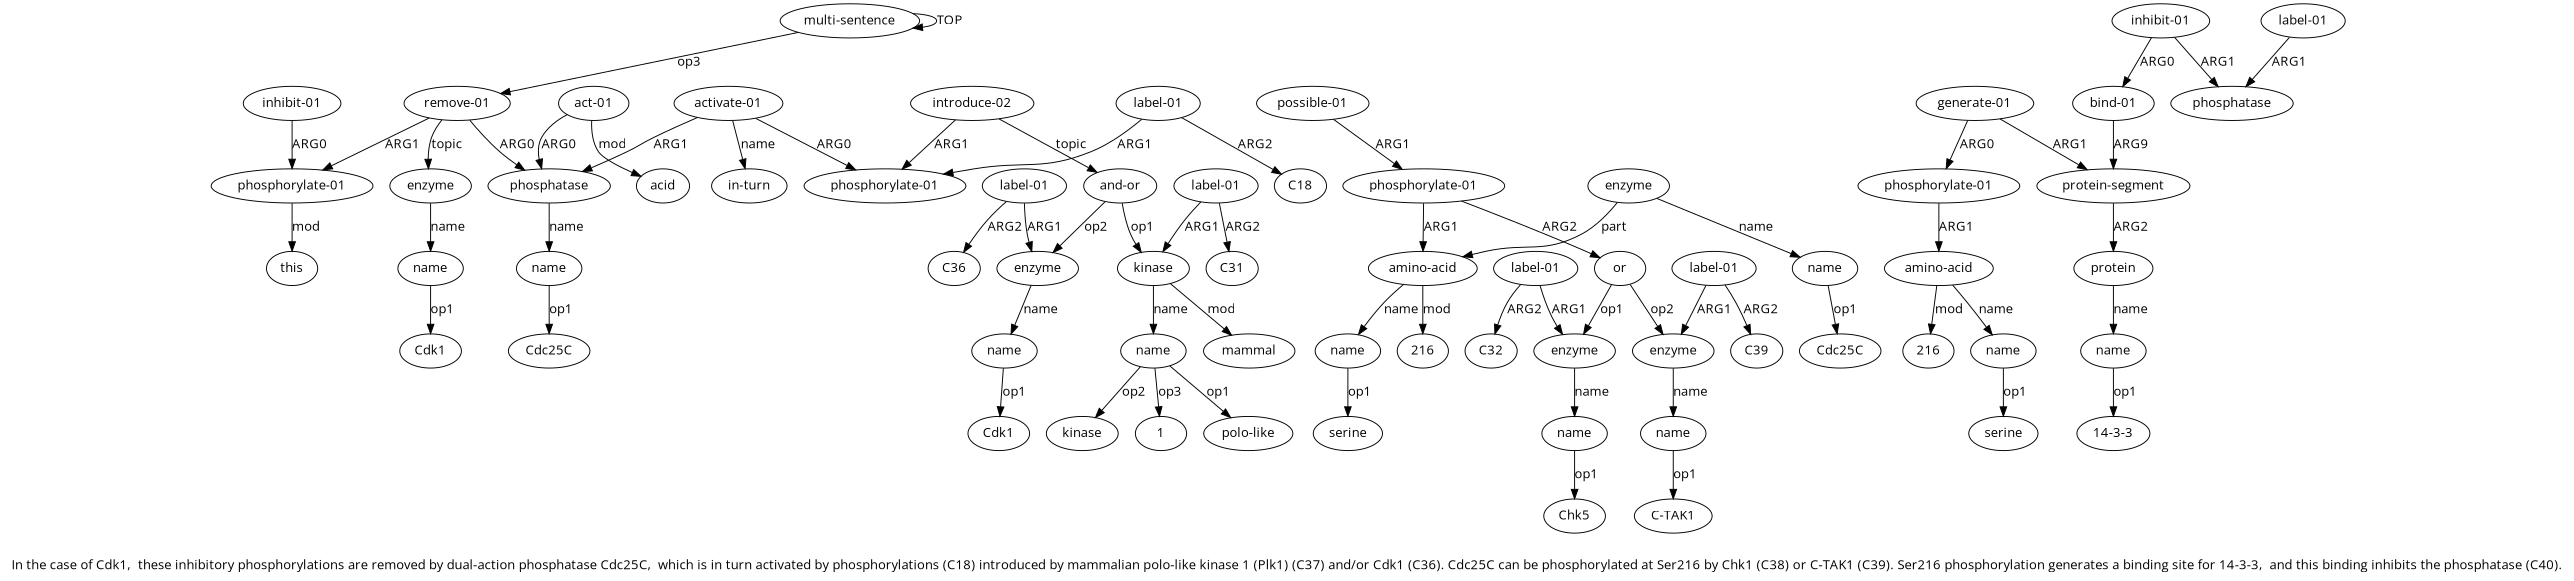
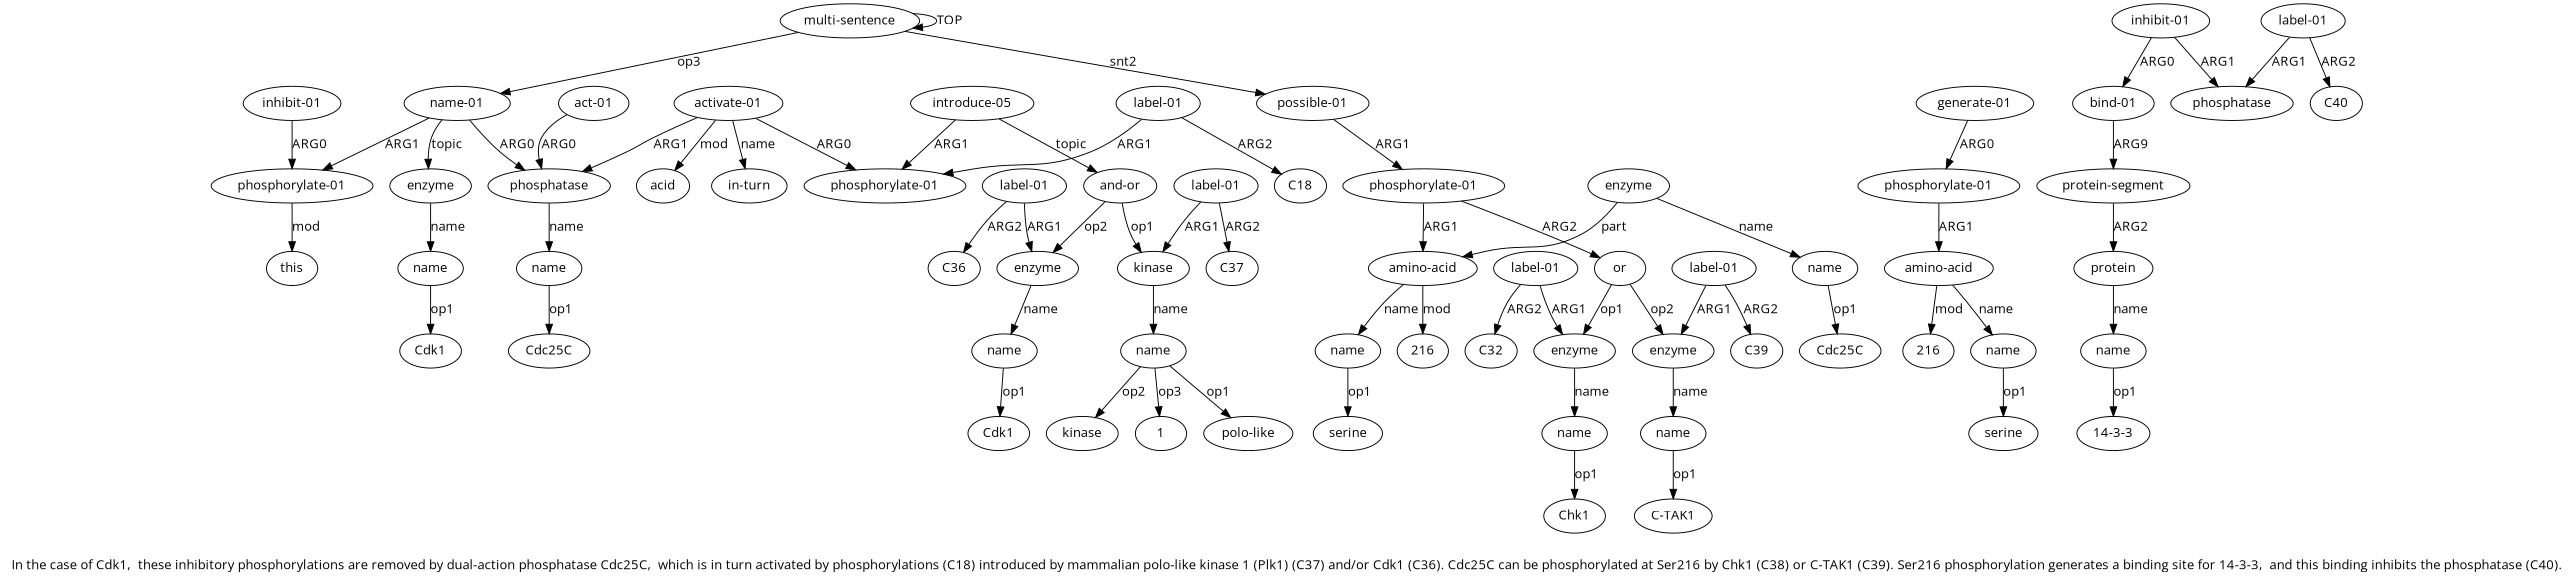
edge "multi-sentence" -> "possible-01": added, label "snt2"
node "remove-01": label "remove-01" -> "name-01"
node "introduce-02": label "introduce-02" -> "introduce-05"
node "C40": added
edge "generate-01" -> "protein-segment": removed, label "ARG1"
edge "act-01" -> "acid": now "activate-01" -> "acid"
node "C31": label "C31" -> "C37"
node "mammal": removed
node "Chk5": label "Chk5" -> "Chk1"
